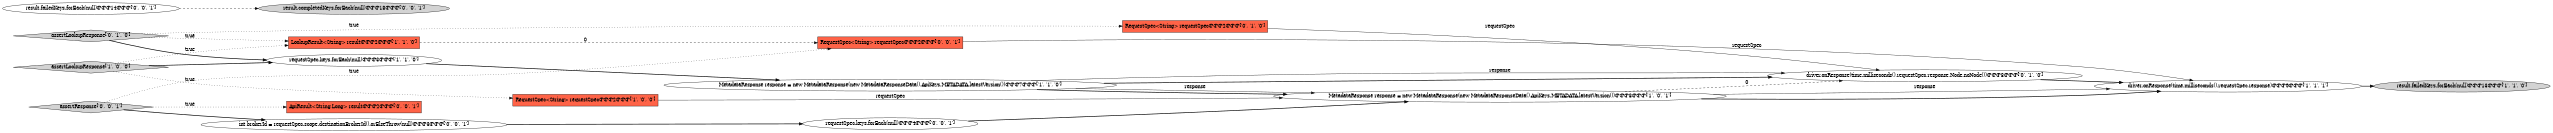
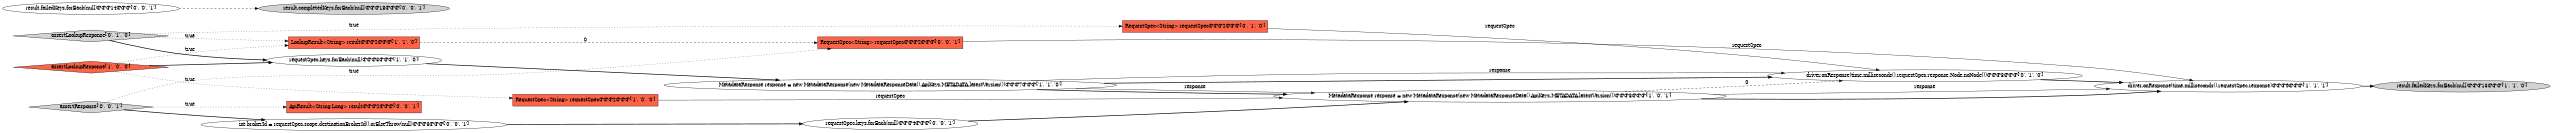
node "assertLookupResponse['1', '0', '0']": fillcolor lightgray -> tomato
